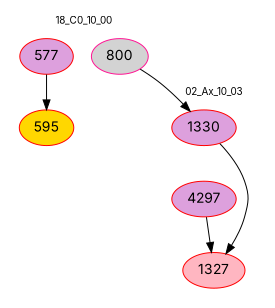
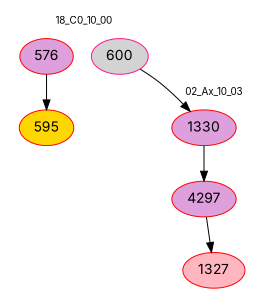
node "577": label "577" -> "576"
node "800": label "800" -> "600"
edge "1330" -> "1327": now "1330" -> "4297"
